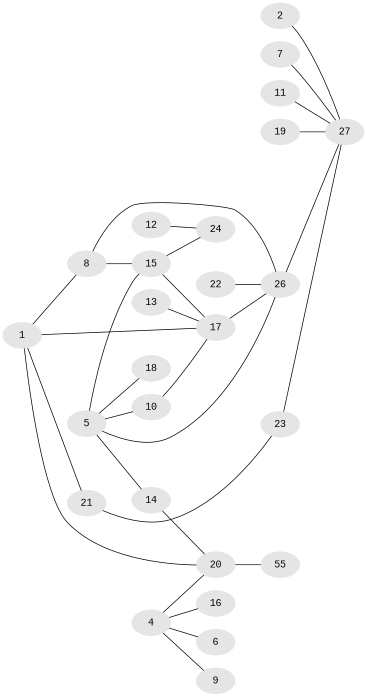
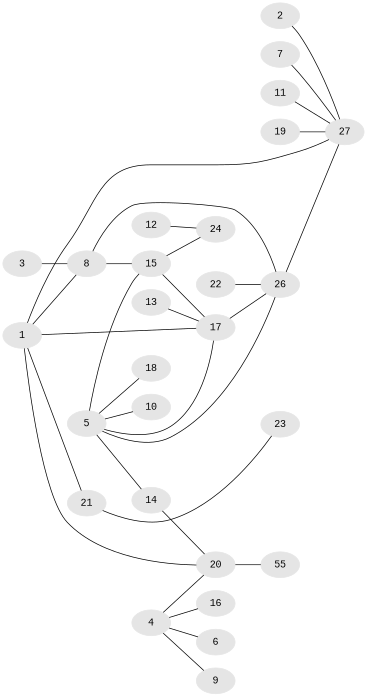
node "3": added
edge "27" -- "23": now "27" -- "1"
edge "17" -- "10": now "17" -- "5"
